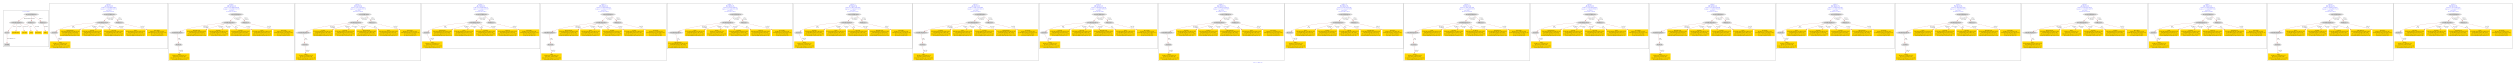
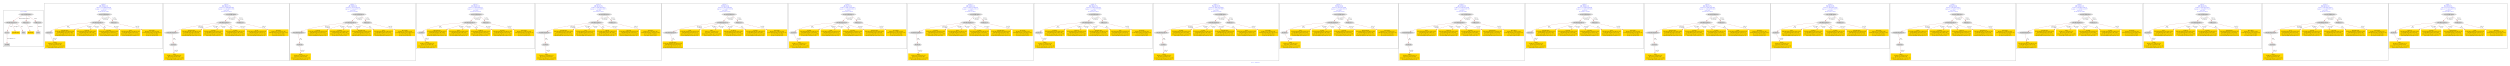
node "CAPTION": removed
node "TITLE": fillcolor gold -> lightgray
node "VIDEO": fillcolor gold -> lightgray
